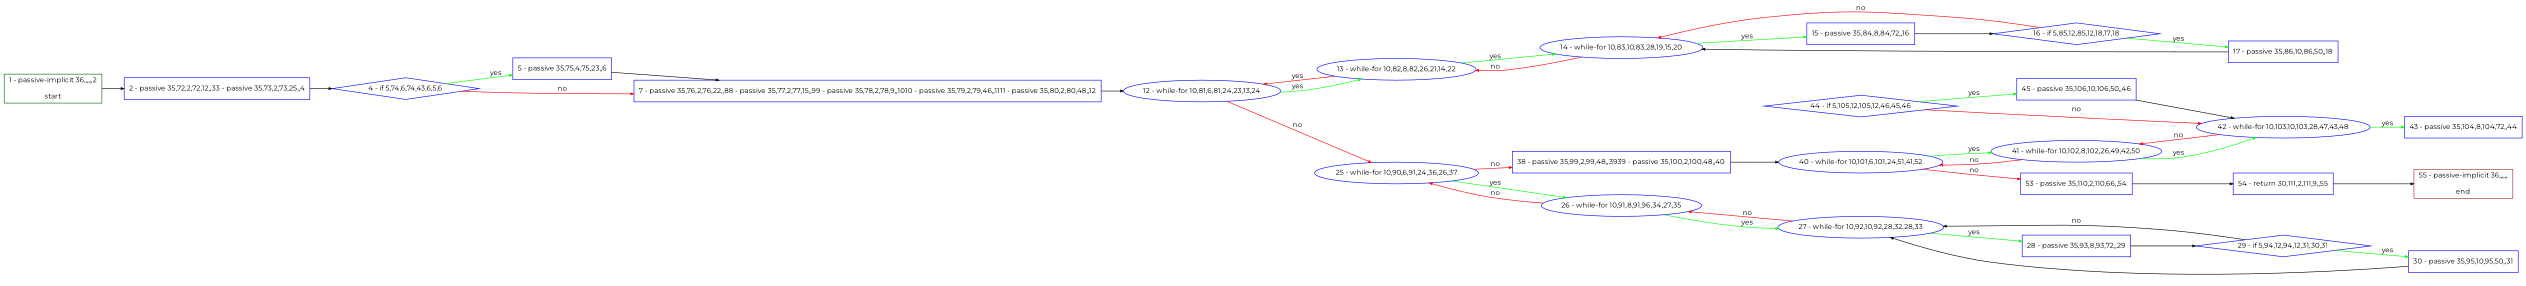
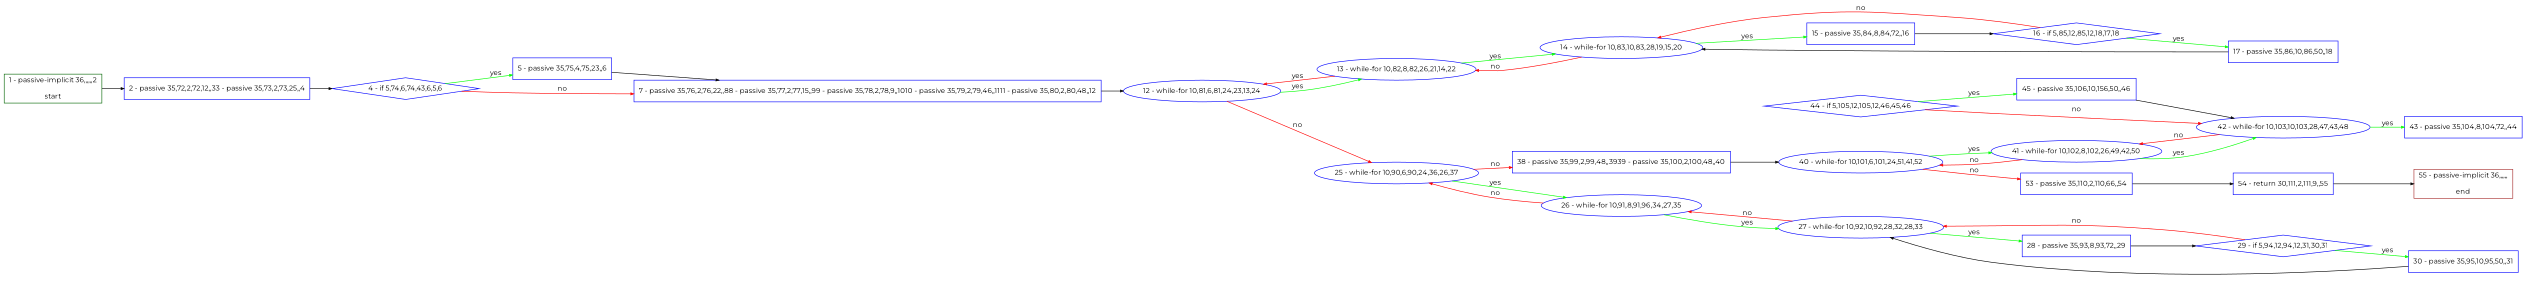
node "45 - passive 35,106,10,106,50,,46": label "45 - passive 35,106,10,106,50,,46" -> "45 - passive 35,106,10,156,50,,46"
node "25 - while-for 10,90,6,91,24,36,26,37": label "25 - while-for 10,90,6,91,24,36,26,37" -> "25 - while-for 10,90,6,90,24,36,26,37"
edge "29 - if 5,94,12,94,12,31,30,31" -> "27 - while-for 10,92,10,92,28,32,28,33": color #000000 -> #ff0000
